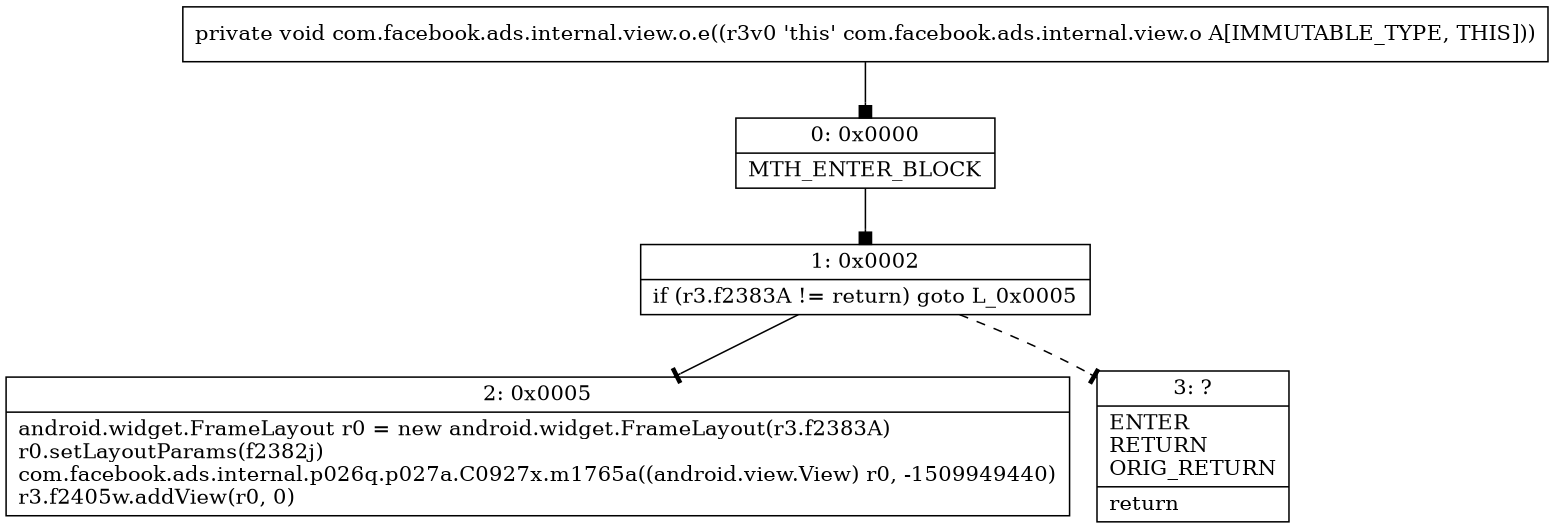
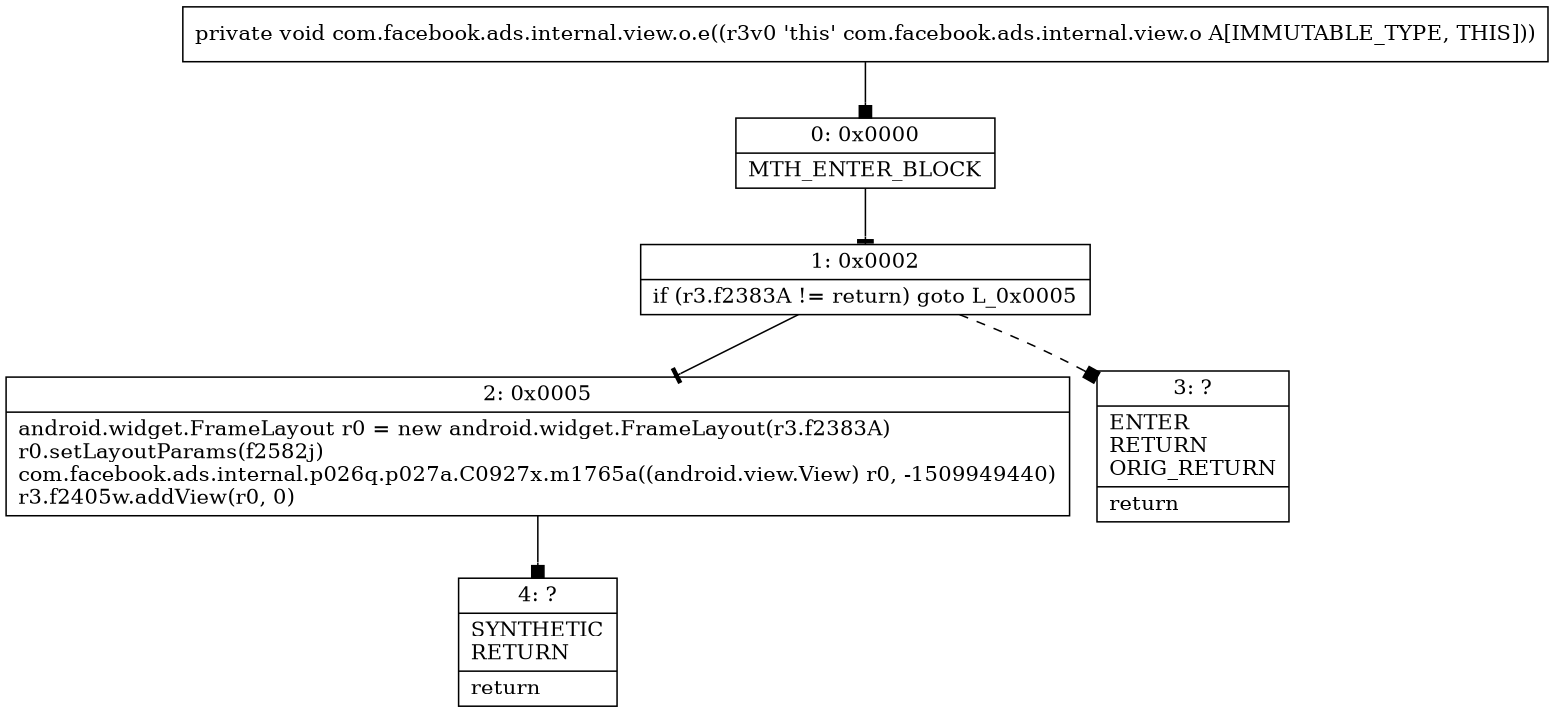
edge "0: 0x0000" -> "1: 0x0002": arrowhead box -> tee
edge "1: 0x0002" -> "3: ?": arrowhead tee -> box
node "2: 0x0005": text "r0.setLayoutParams(f2382j)" -> "r0.setLayoutParams(f2582j)"
node "4: ?": added
